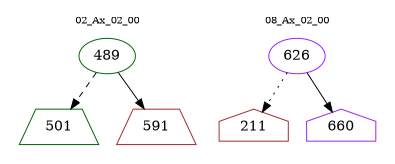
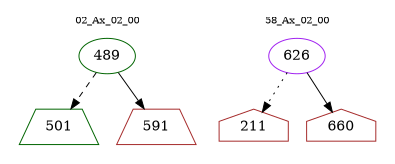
cluster "08_Ax_02_00": label "08_Ax_02_00" -> "58_Ax_02_00"
node "660": color purple -> brown
